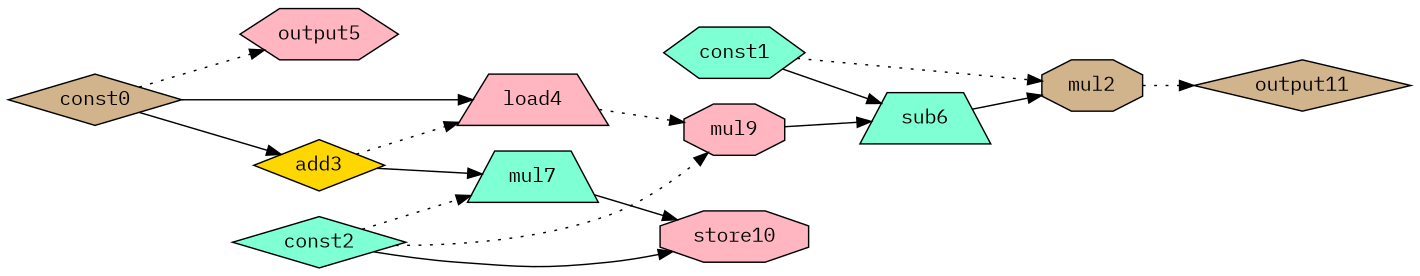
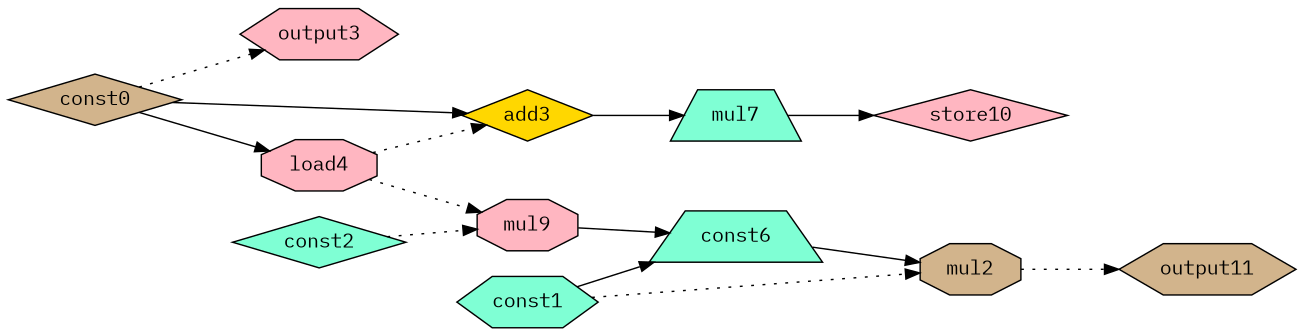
node "output5": label "output5" -> "output3"
node "output11": shape diamond -> hexagon
node "load4": shape trapezium -> octagon
node "sub6": label "sub6" -> "const6"
edge "add3" -> "load4": reversed
edge "const2" -> "mul7": removed
node "store10": shape octagon -> diamond
edge "const2" -> "store10": removed
